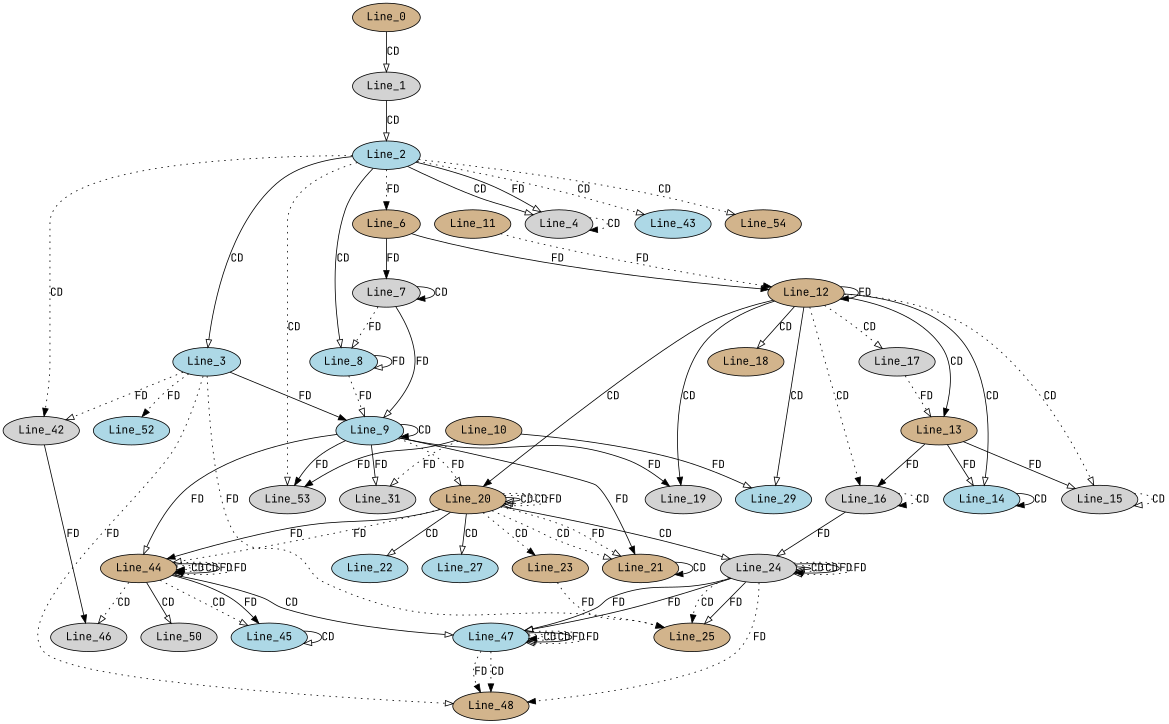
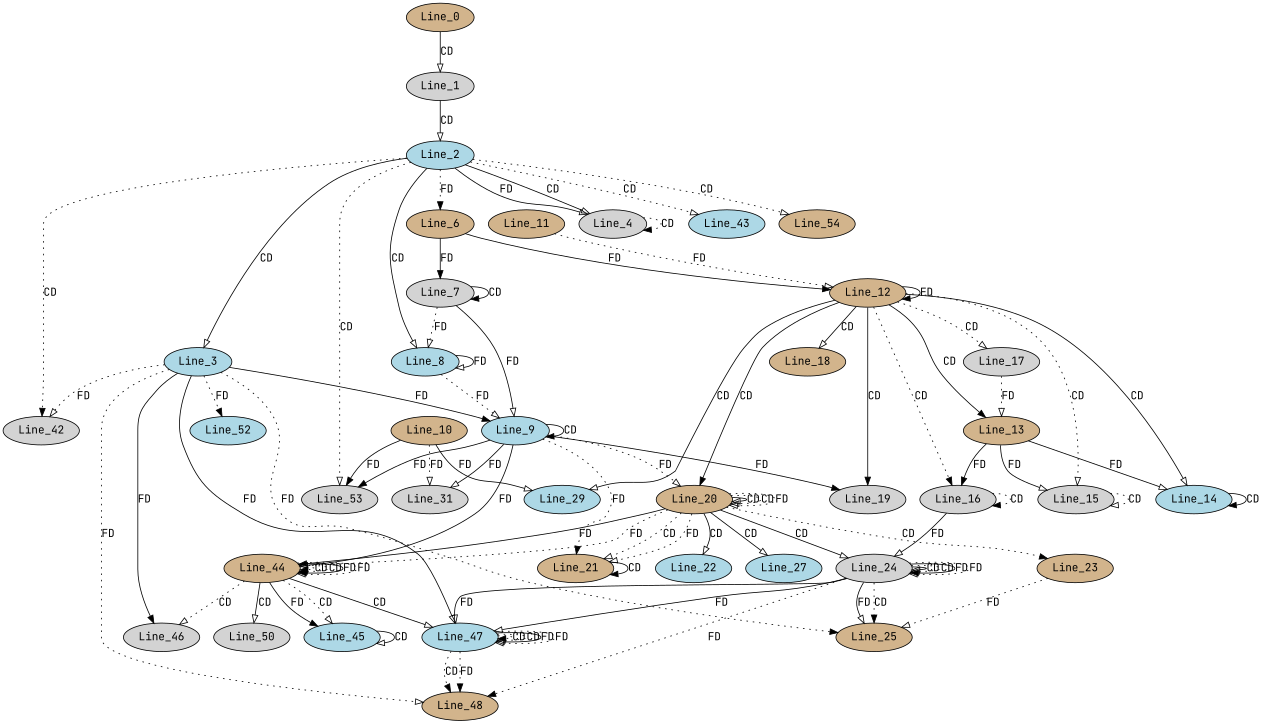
edge "Line_11" -> "Line_12": arrowhead normal -> onormal
edge "Line_9" -> "Line_21": style solid -> dotted
edge "Line_3" -> "Line_47": added, label "FD"
edge "Line_42" -> "Line_46": now "Line_3" -> "Line_46"
